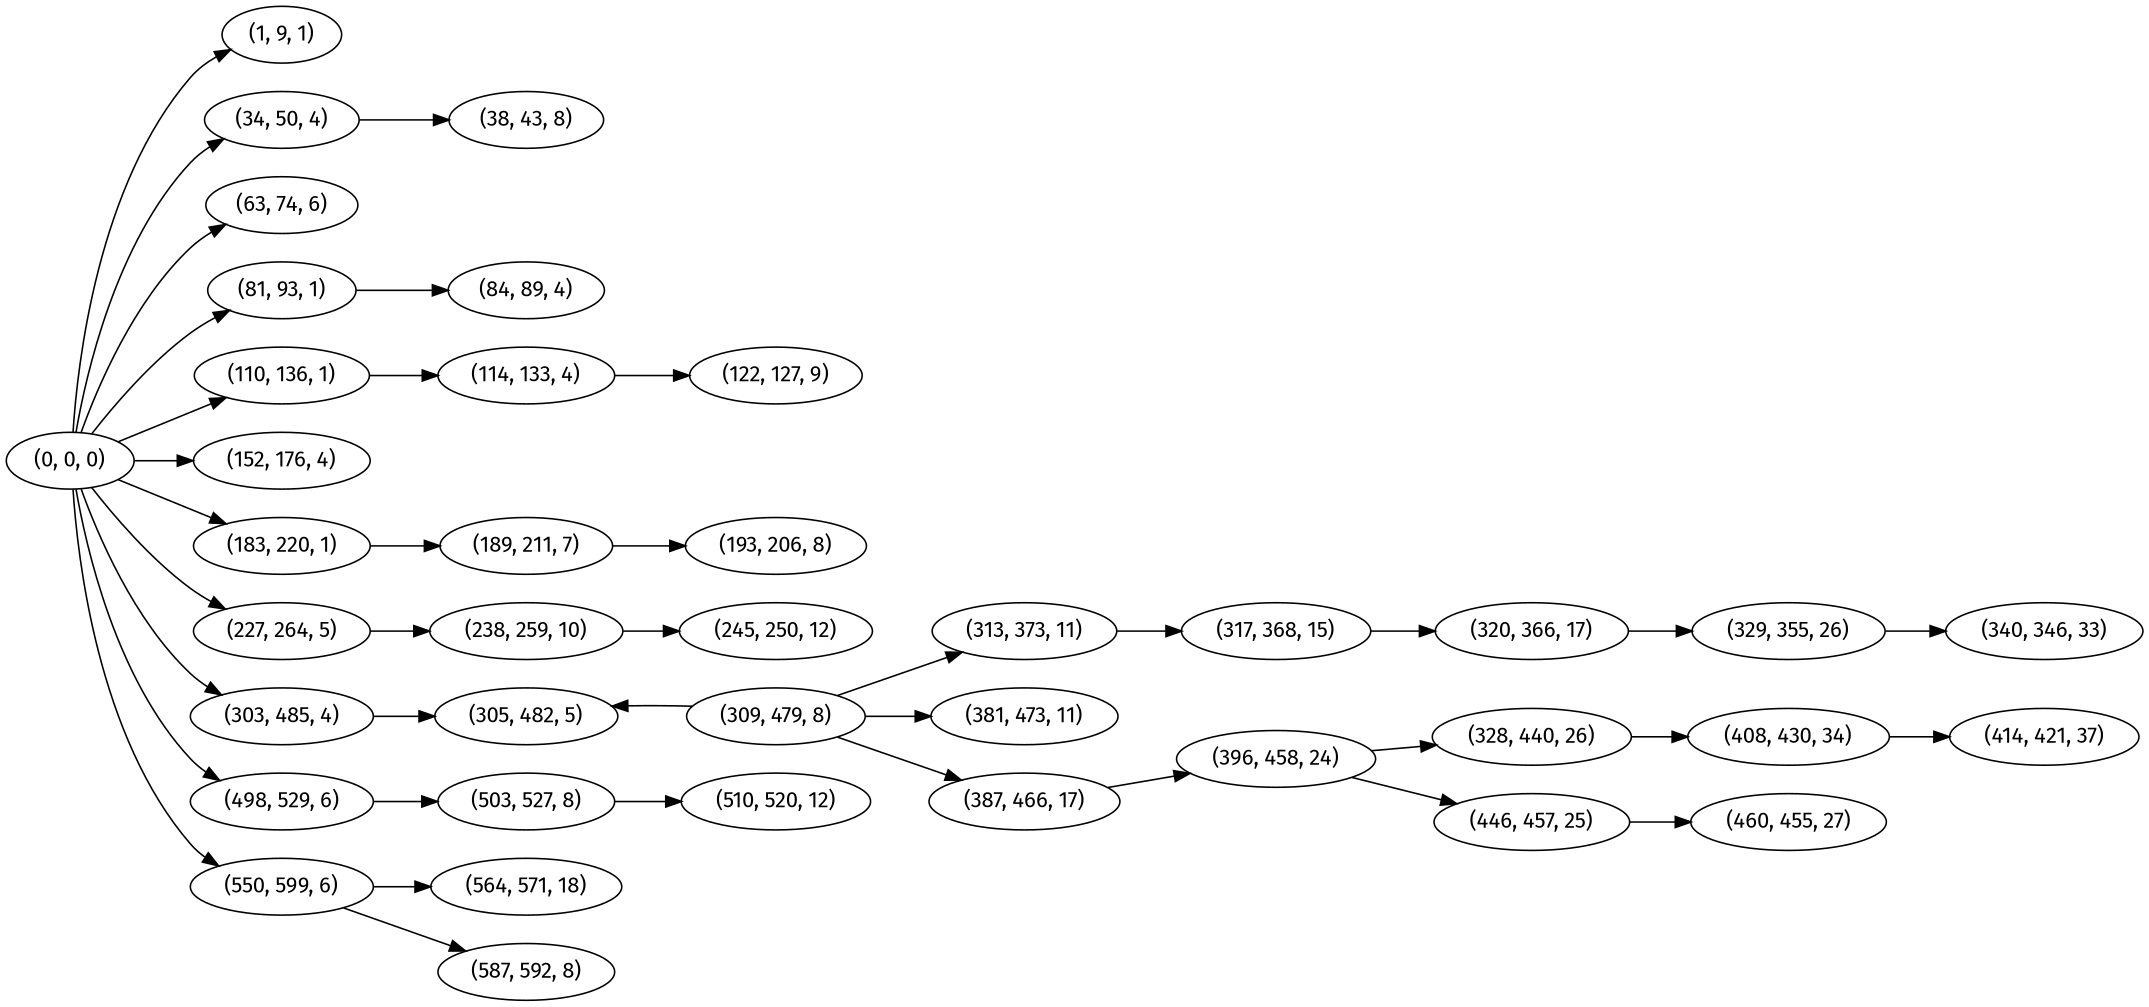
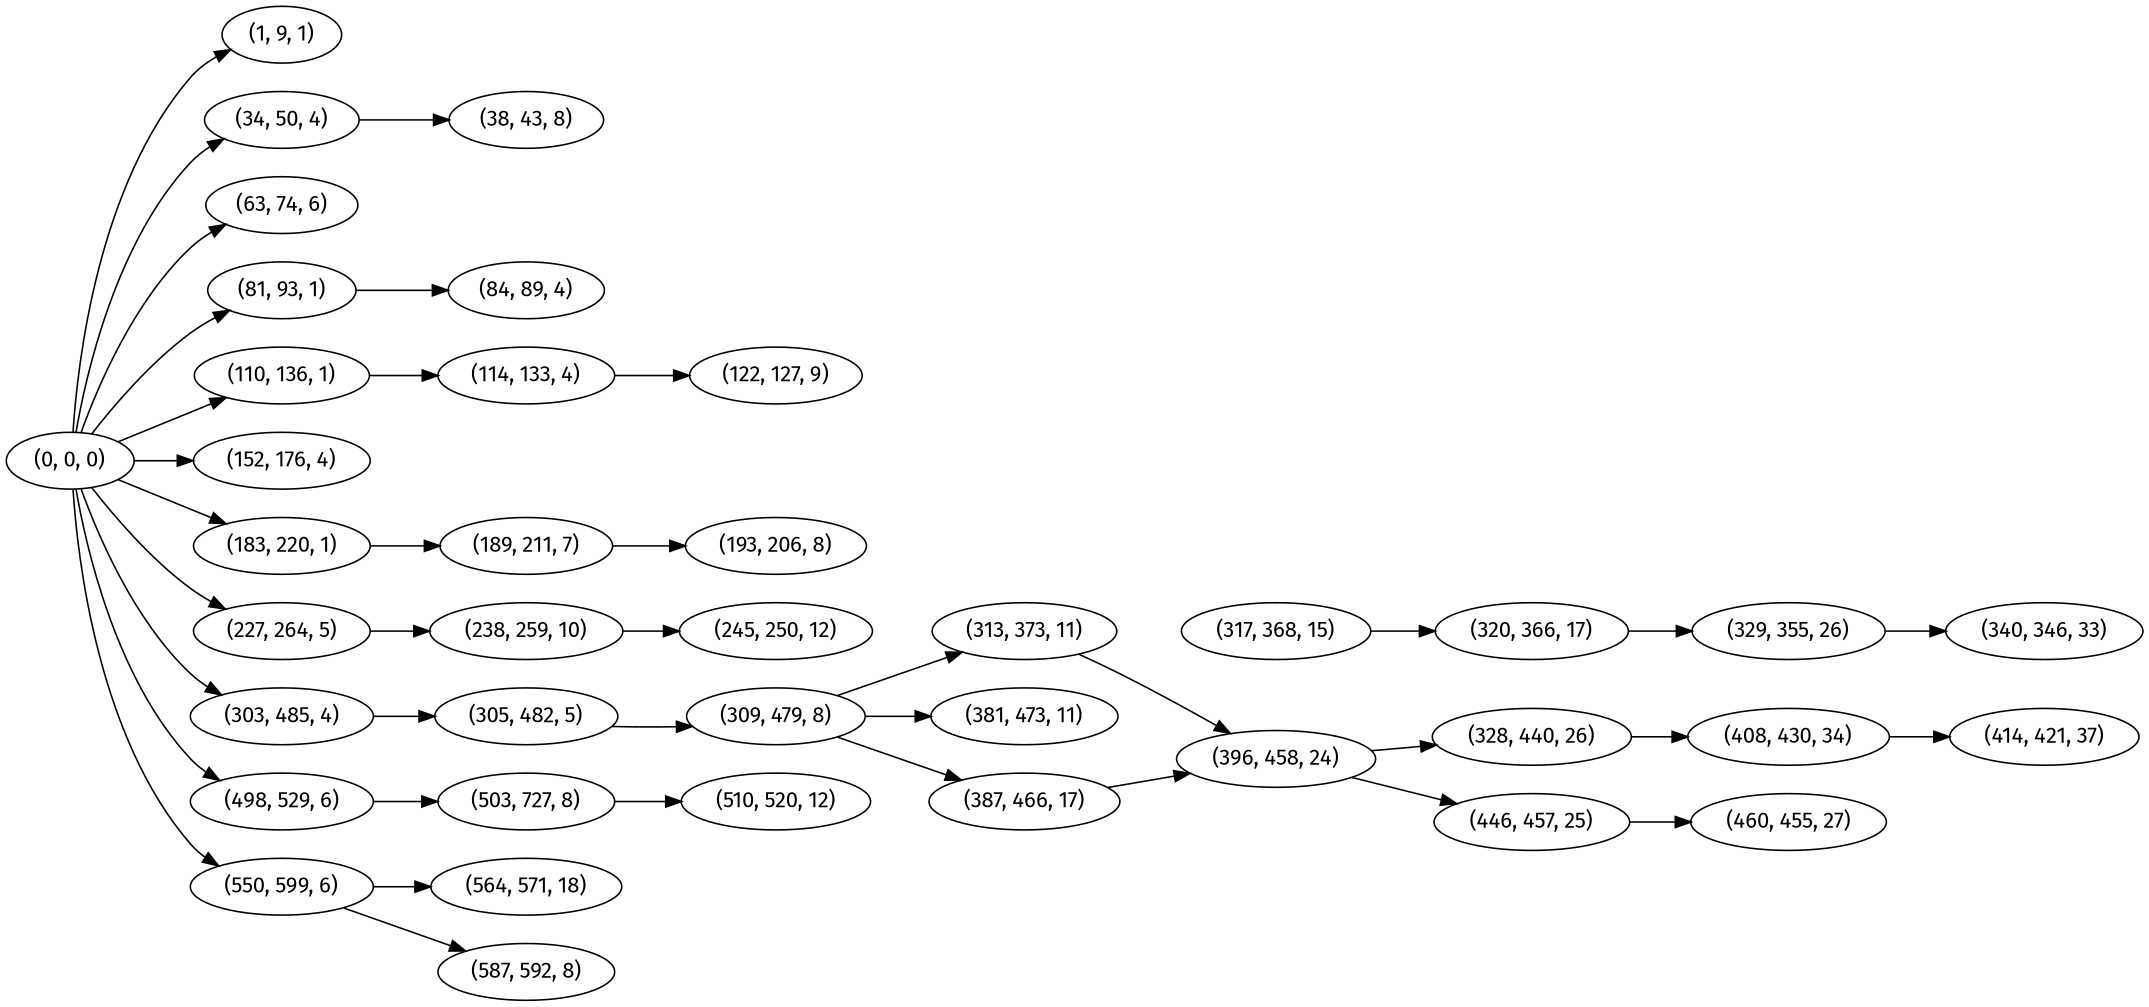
edge "(313, 373, 11)" -> "(317, 368, 15)": now "(313, 373, 11)" -> "(396, 458, 24)"
edge "(309, 479, 8)" -> "(305, 482, 5)": reversed
node "(503, 527, 8)": label "(503, 527, 8)" -> "(503, 727, 8)"
